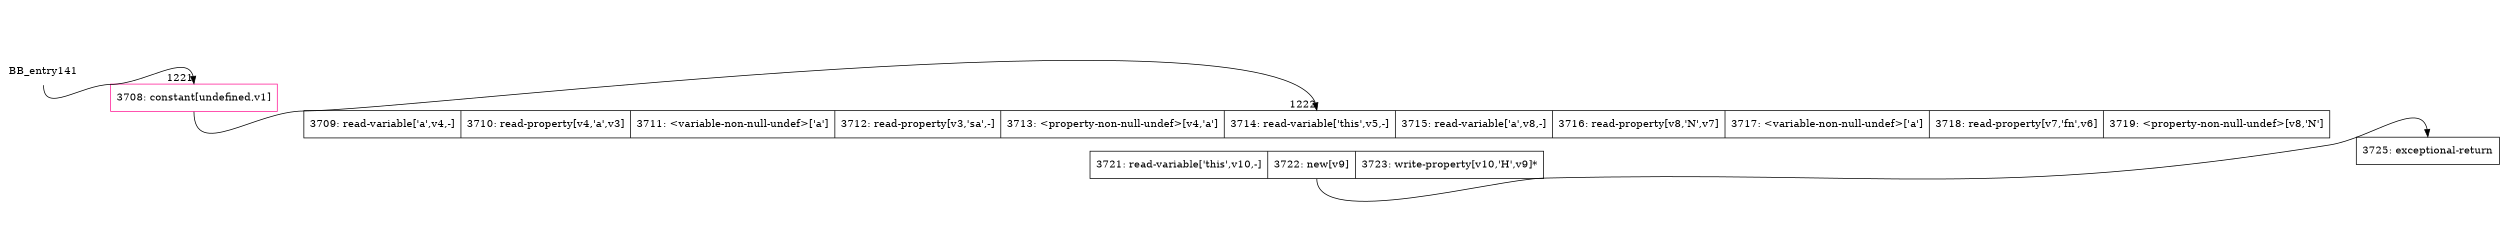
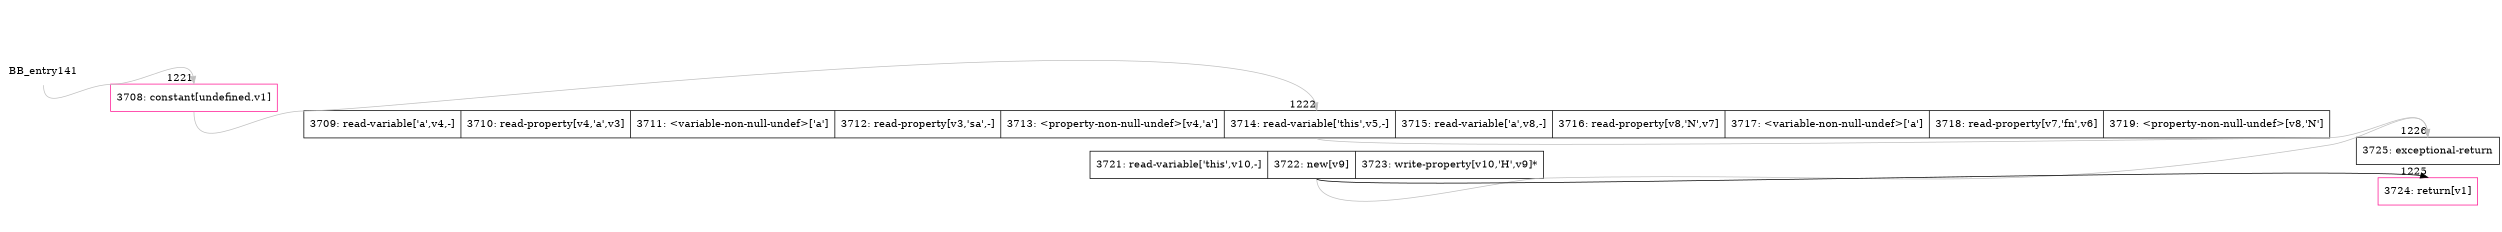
edge "3708: constant[undefined,v1]" -> "3709: read-variable['a',v4,-]": color black -> gray
edge "BB_entry141" -> "3708: constant[undefined,v1]": color black -> gray
edge "3709: read-variable['a',v4,-]" -> "3725: exceptional-return": added
edge "3721: read-variable['this',v10,-]" -> "3725: exceptional-return": color black -> gray
node "3724: return[v1]": added
